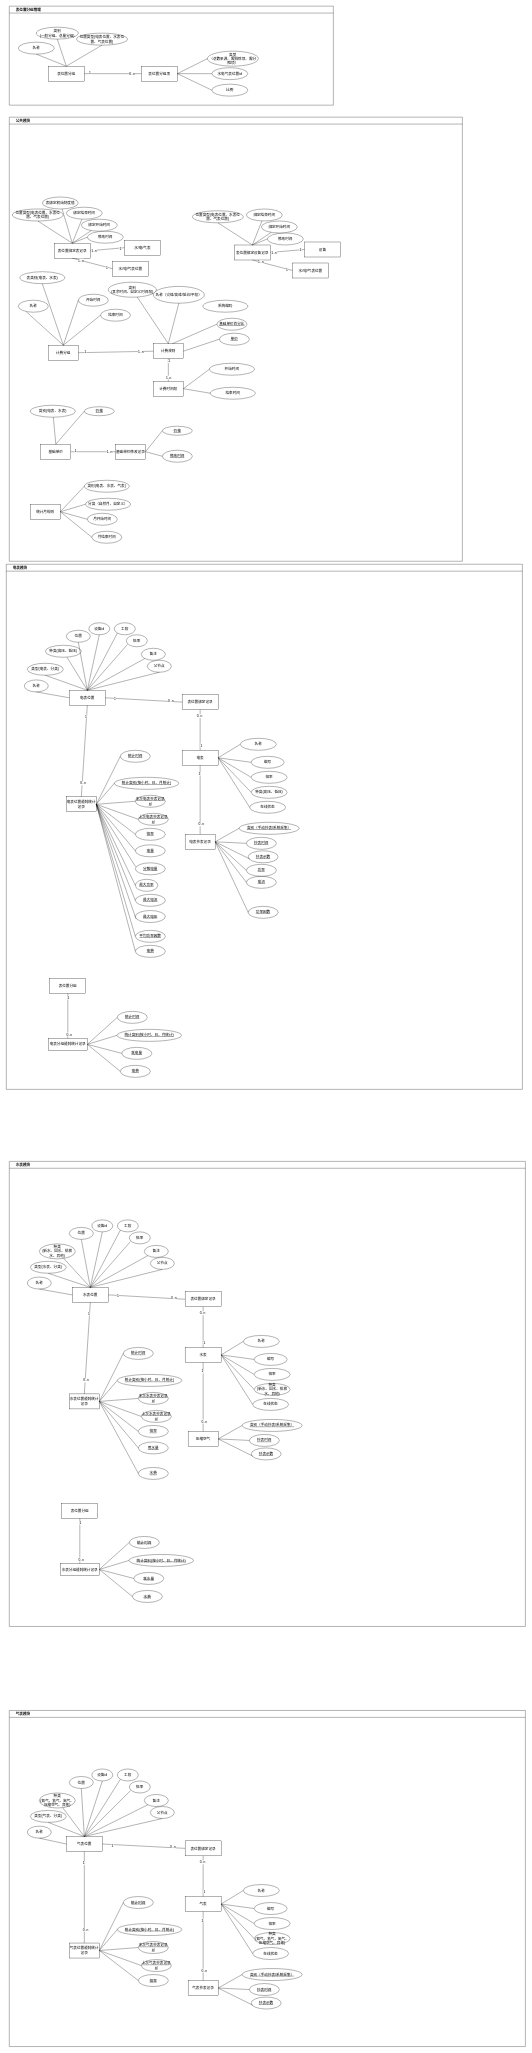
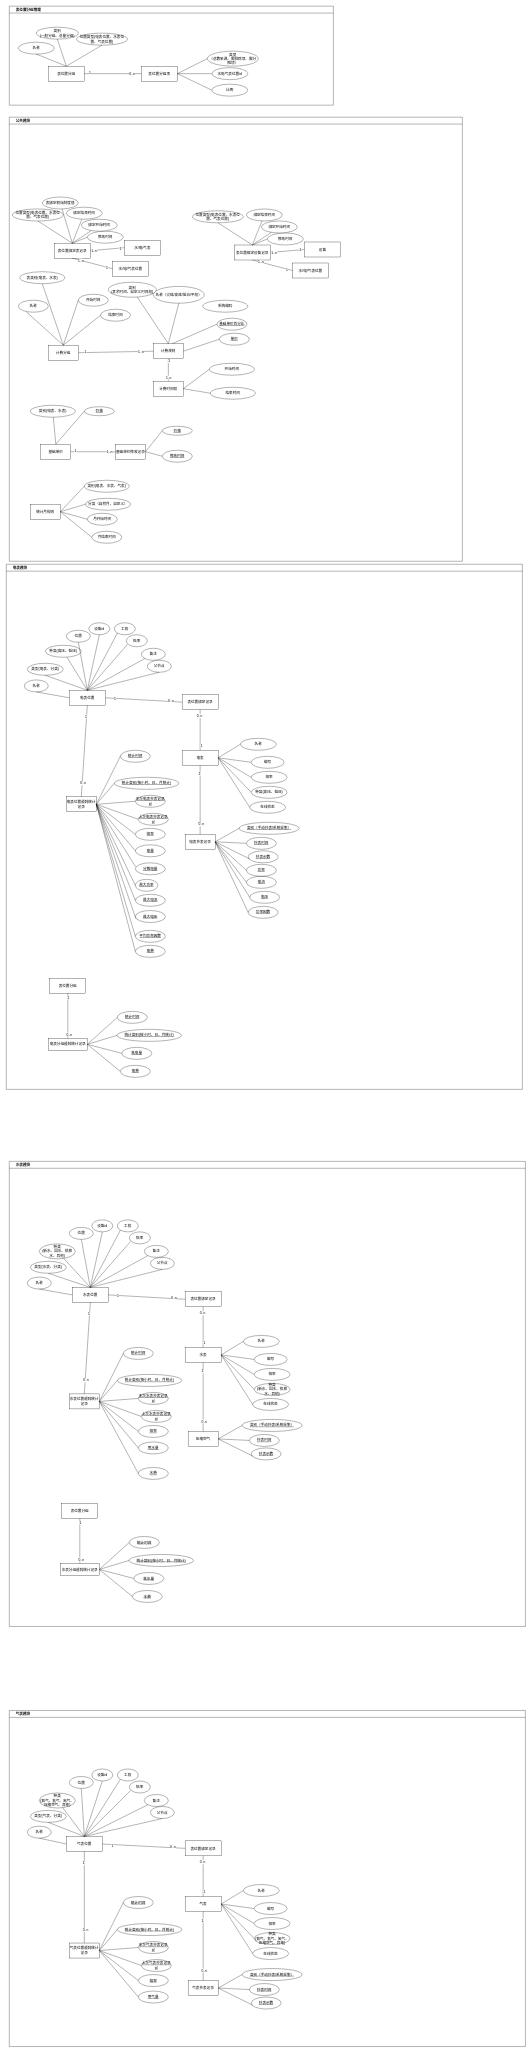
edge "电表抄表记录" -- "电压": added
node "电压": added
edge "气表位置能耗统计记录" -- "用气量": added
node "用气量": added
